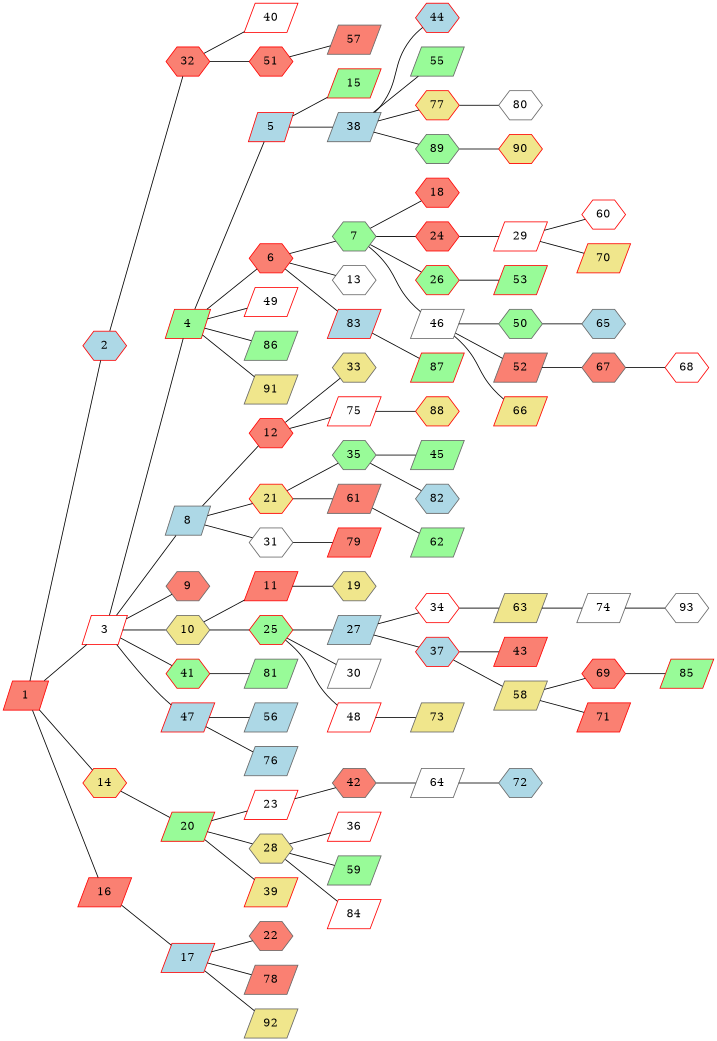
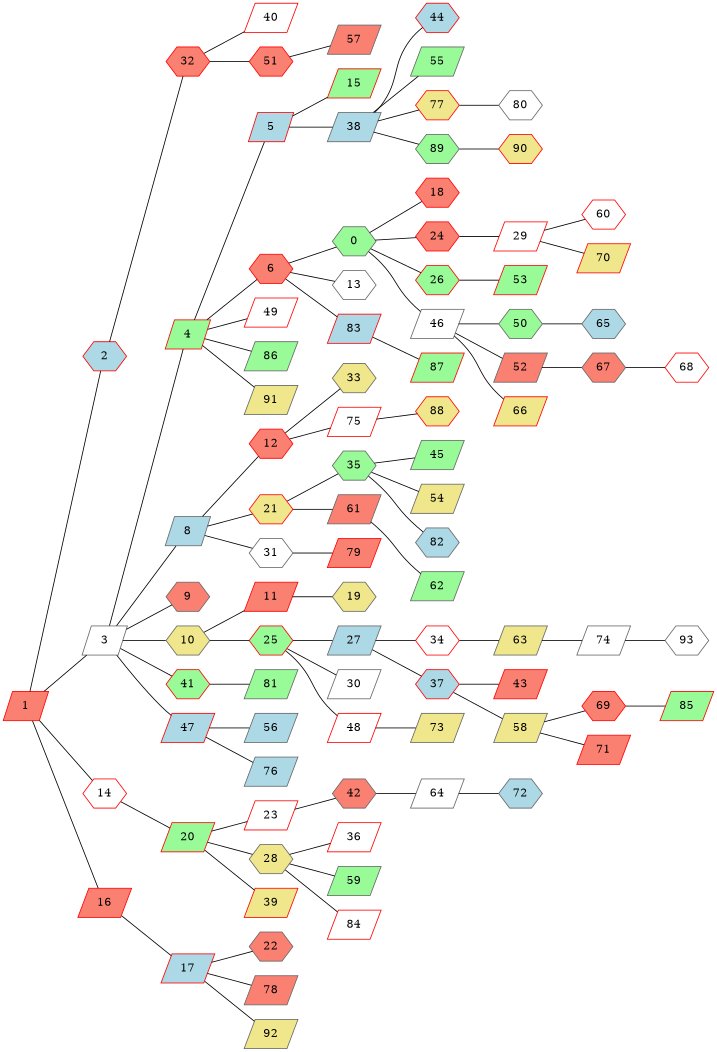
node "7": label "7" -> "0"
node "54": added
node "3": color red -> gray40
node "14": fillcolor khaki -> white
